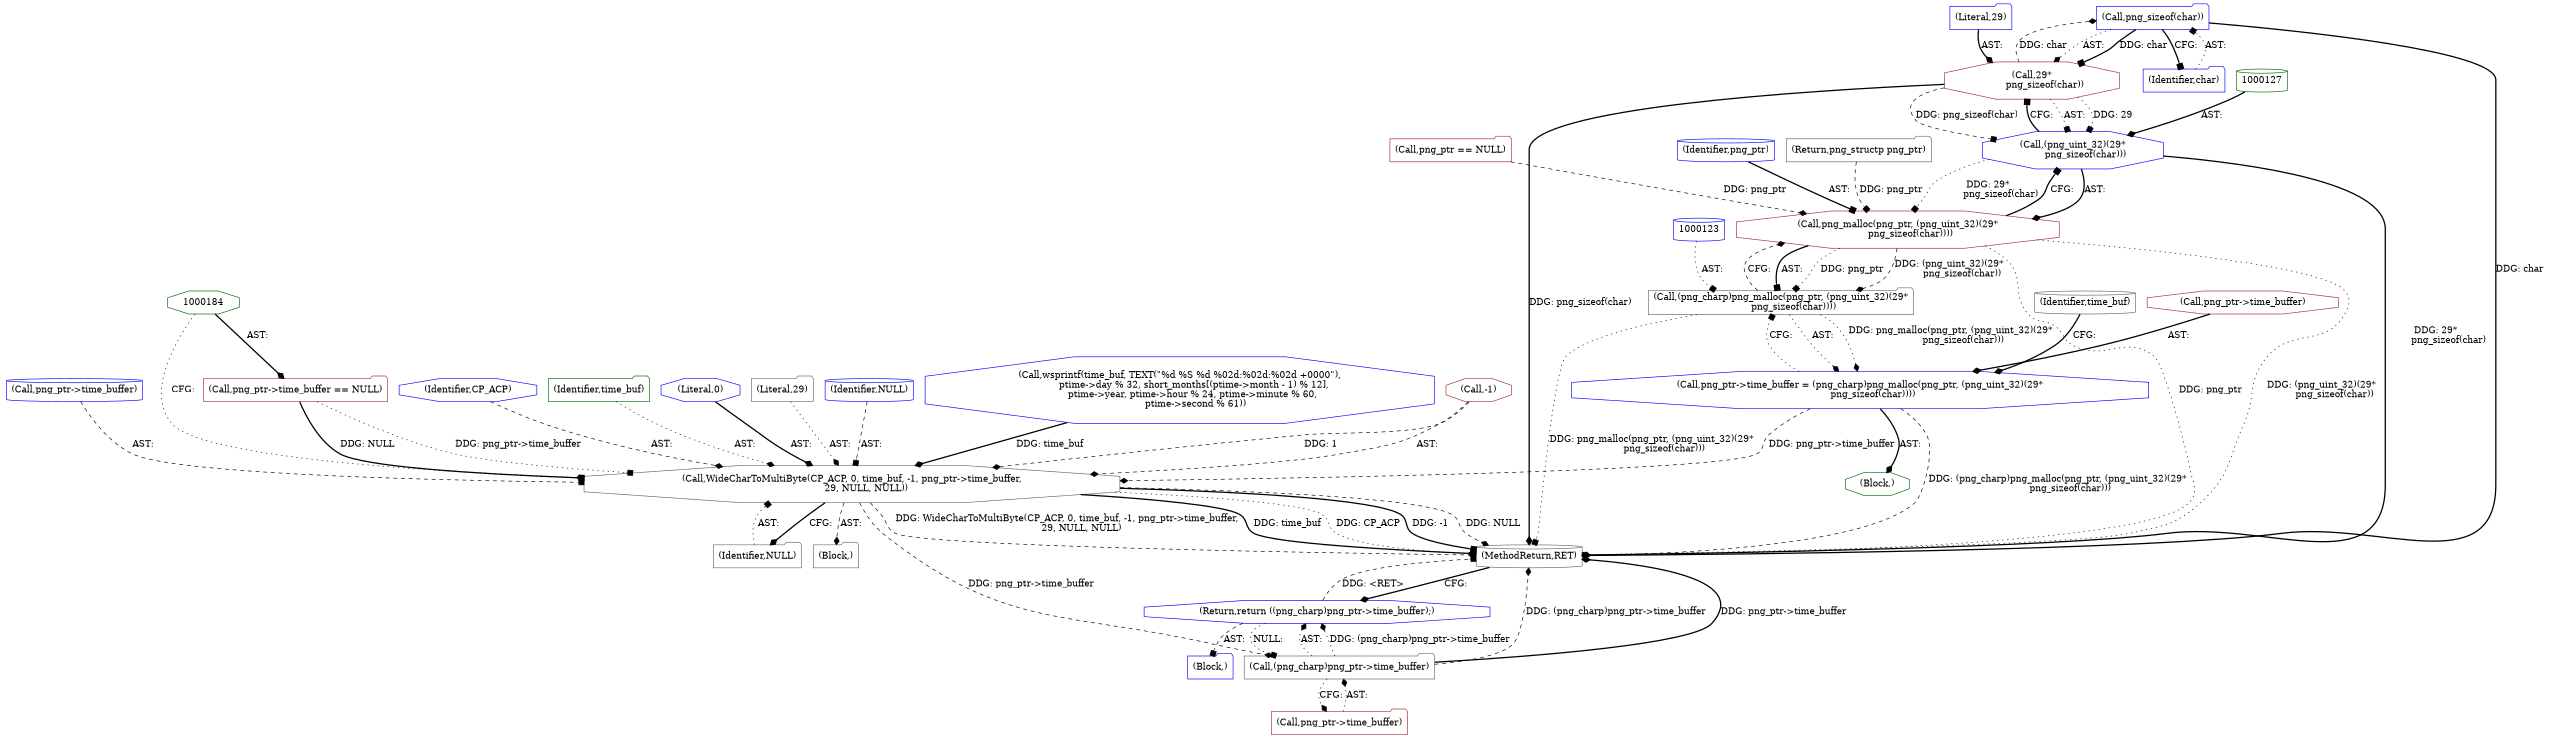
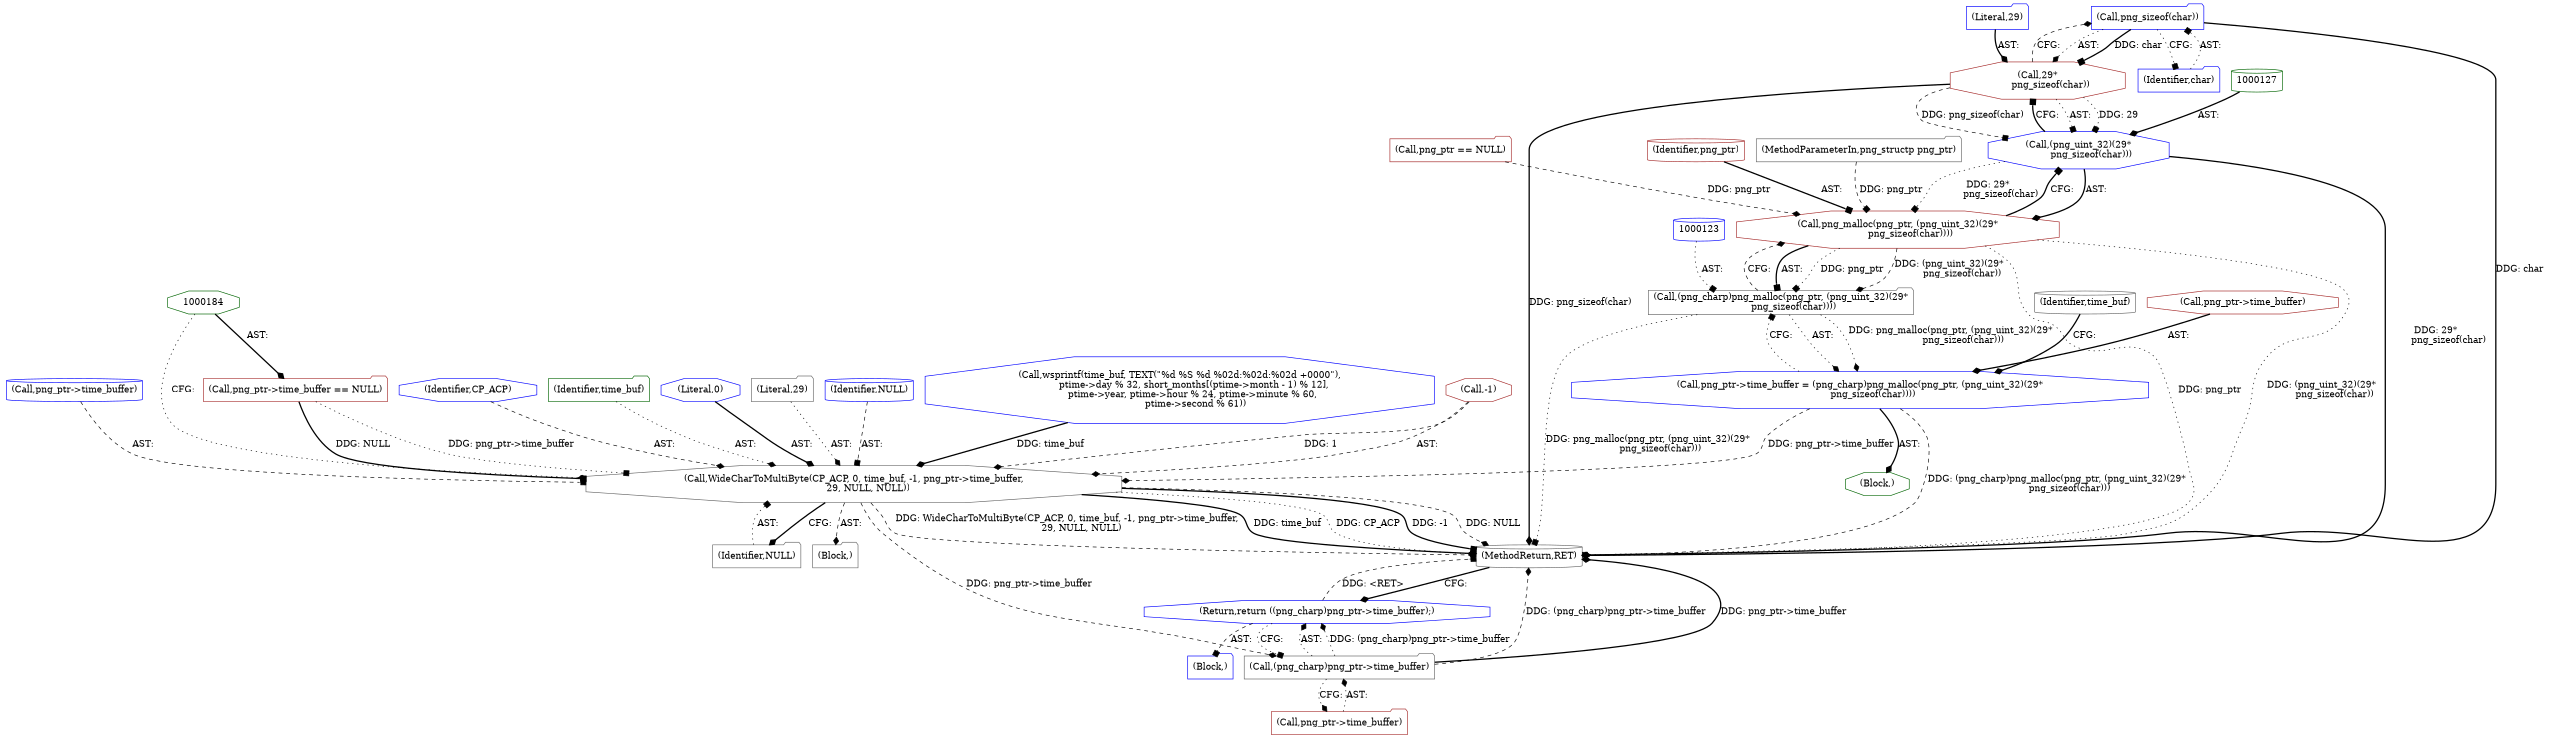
edge "(Call,png_sizeof(char))" -> "(Identifier,char)": style bold -> dotted
edge "(Call,29* png_sizeof(char))" -> "(Call,png_sizeof(char))": label "DDG: char" -> "CFG: "
node "(Identifier,png_ptr)": color blue -> brown
node "(Return,png_structp png_ptr)": label "(Return,png_structp png_ptr)" -> "(MethodParameterIn,png_structp png_ptr)"
edge "(Return,return ((png_charp)png_ptr->time_buffer);)" -> "(Call,(png_charp)png_ptr->time_buffer)": label "NULL: " -> "CFG: "
